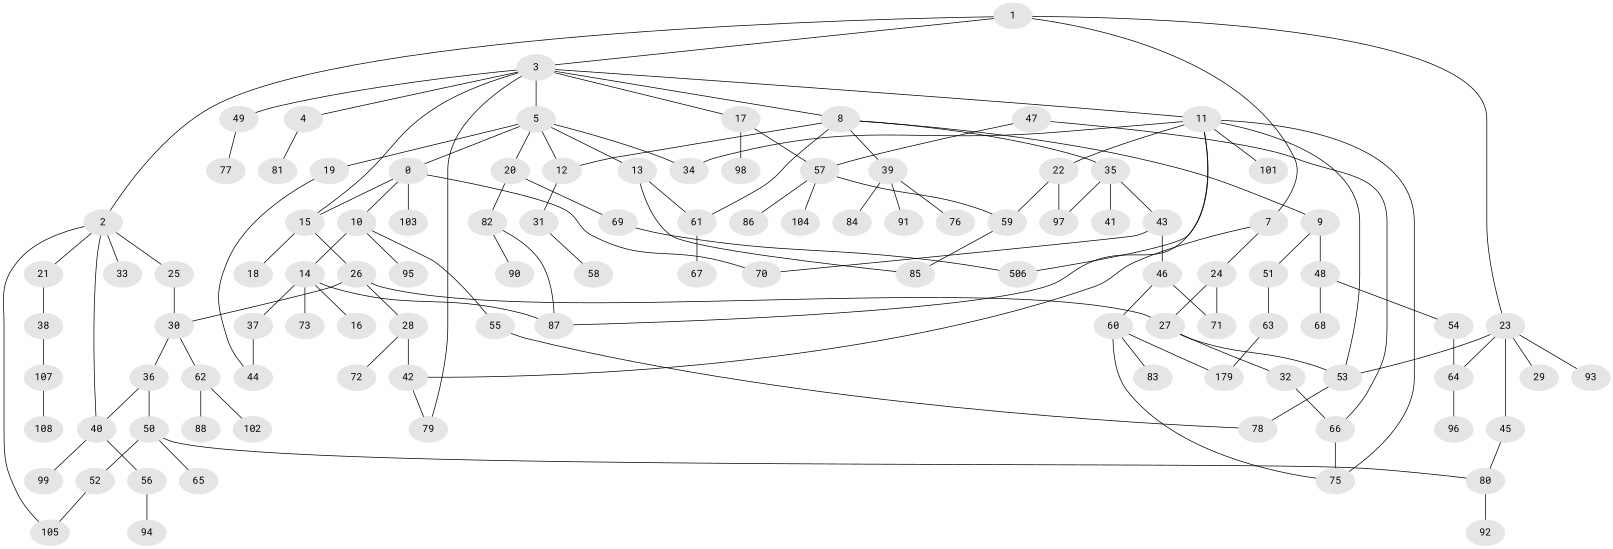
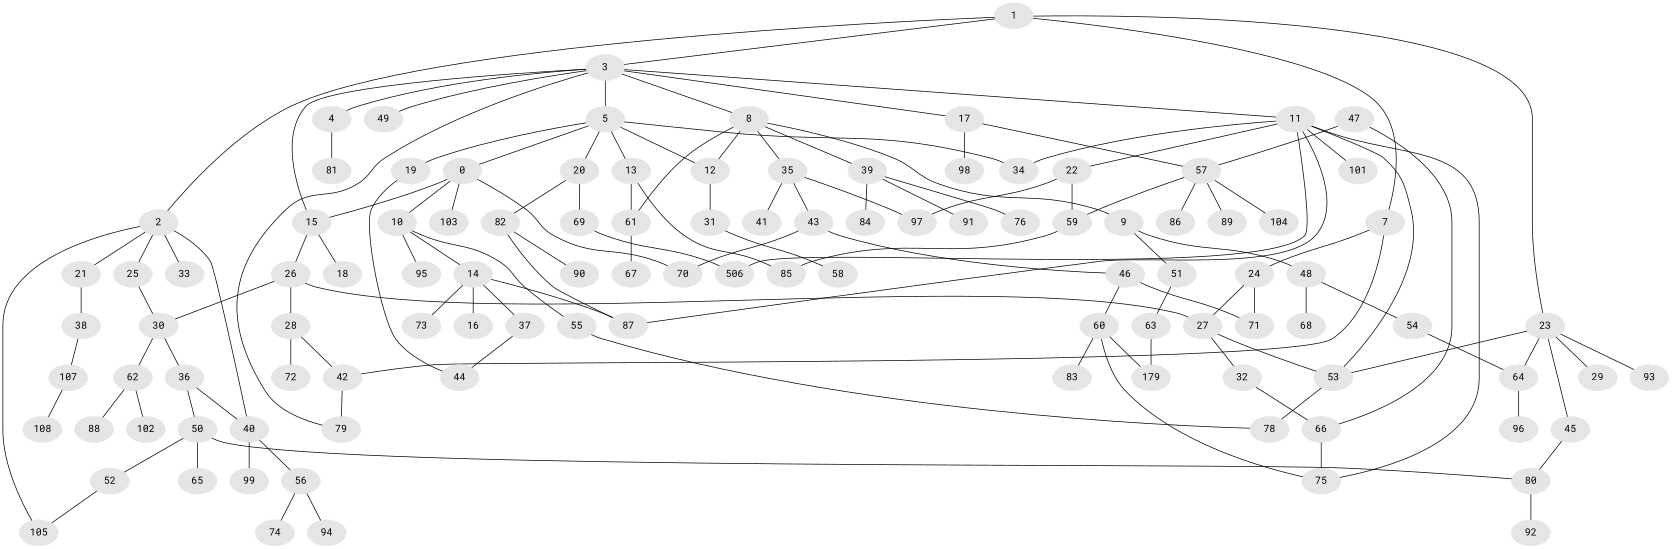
node "77": removed
node "89": added
node "74": added
